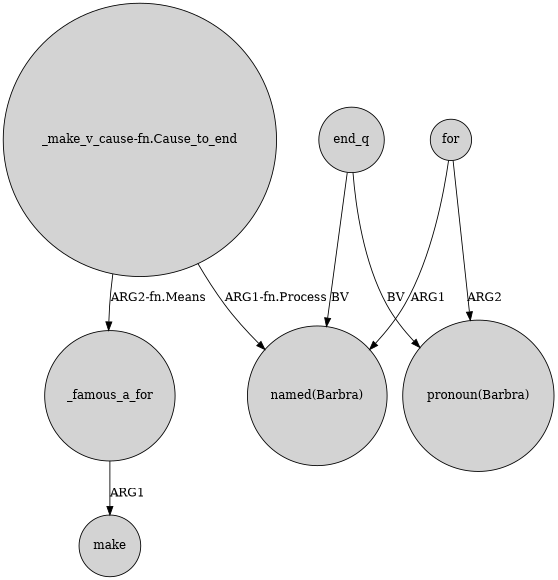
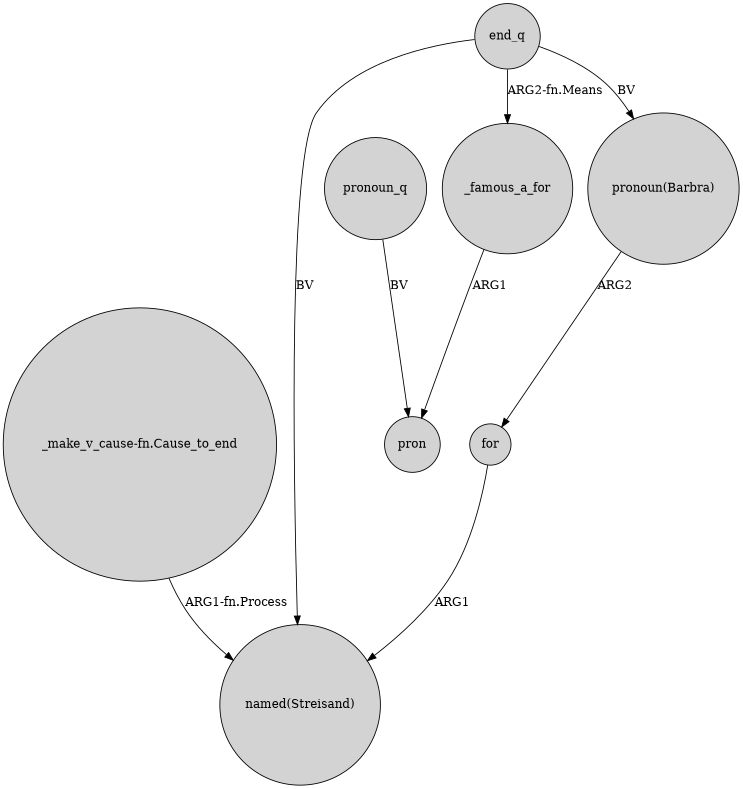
node "pronoun_q": added
edge "for" -> "pronoun(Barbra)": reversed
edge "_make_v_cause-fn.Cause_to_end" -> "_famous_a_for": now "end_q" -> "_famous_a_for"
node "named(Barbra)": label "named(Barbra)" -> "named(Streisand)"
node "make": label "make" -> "pron"
